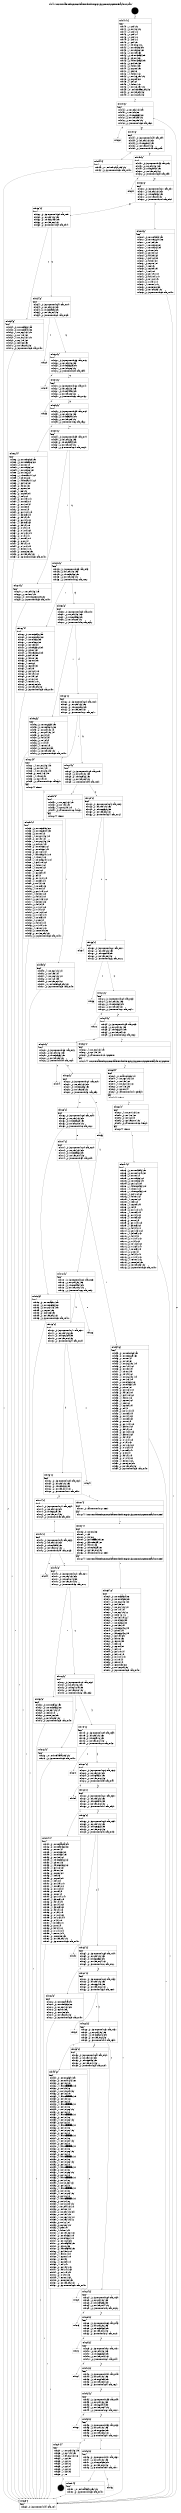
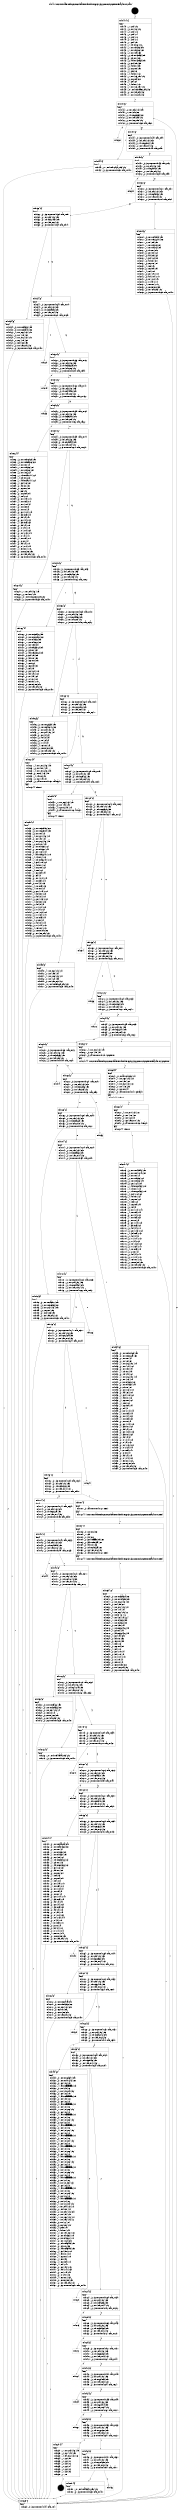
edge "0x4014d4 [28]" -> "0x401d4a [15]": now "0x4014b4 [32]" -> "0x401d4a [15]"
edge "0x402433" -> "0x401720 [28]": now "0x401704 [28]" -> "0x401720 [28]"
edge "0x40188c [28]" -> "0x4018c4 [28]": now "0x4018a8 [28]" -> "0x4018c4 [28]"
node "0x4022a4": added
